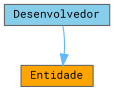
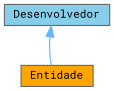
edge "Desenvolvedor" -> "Entidade": reversed
